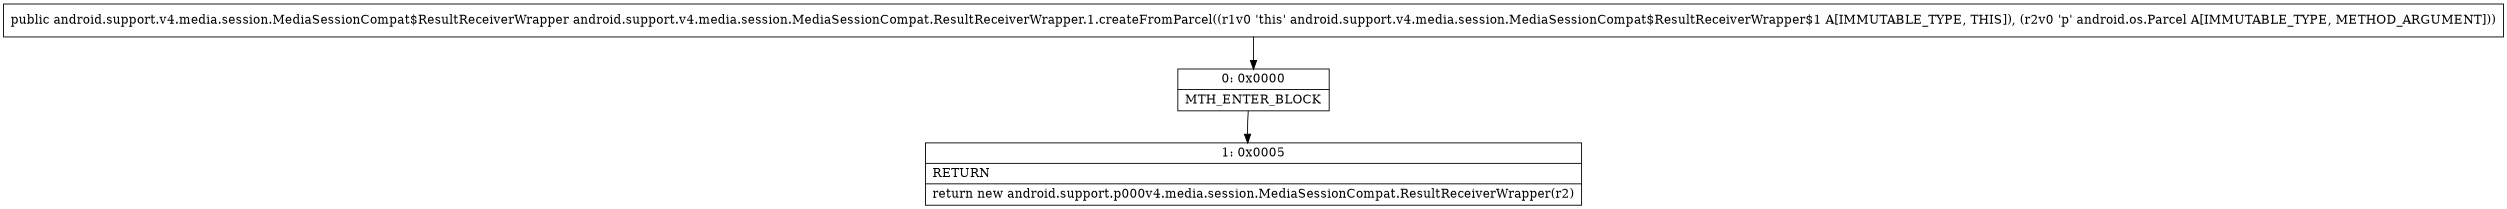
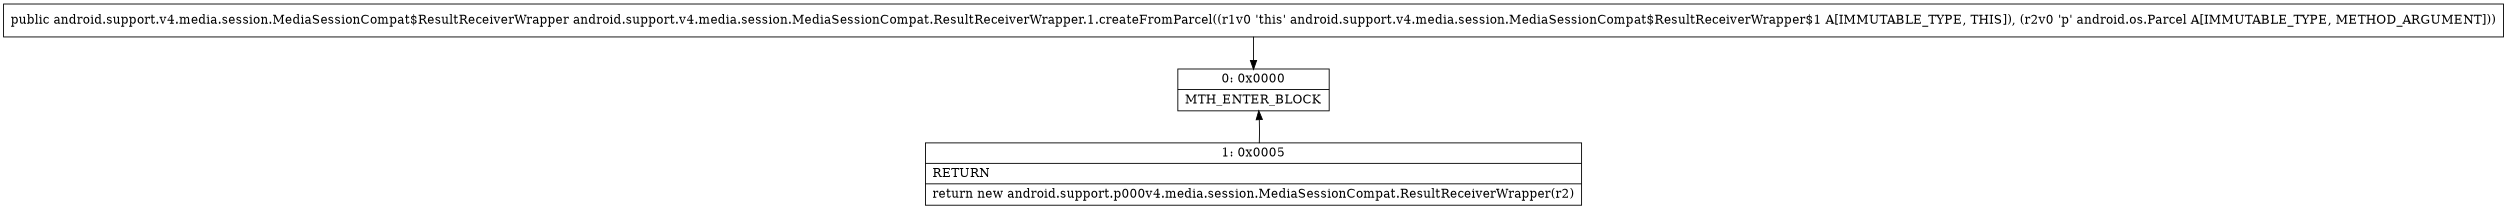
edge "0: 0x0000" -> "1: 0x0005": reversed
